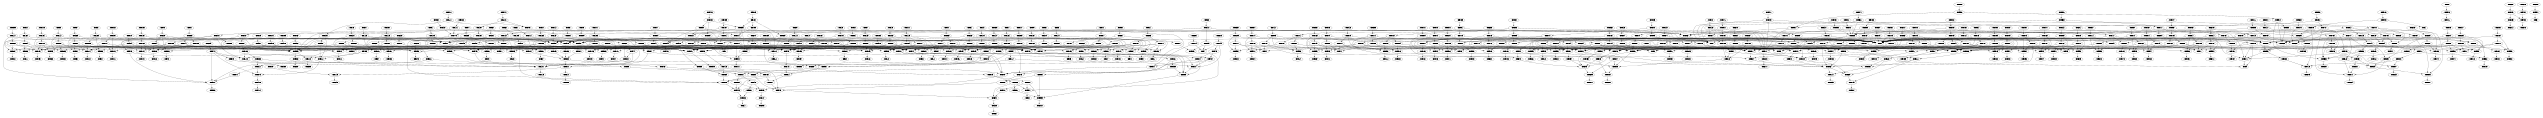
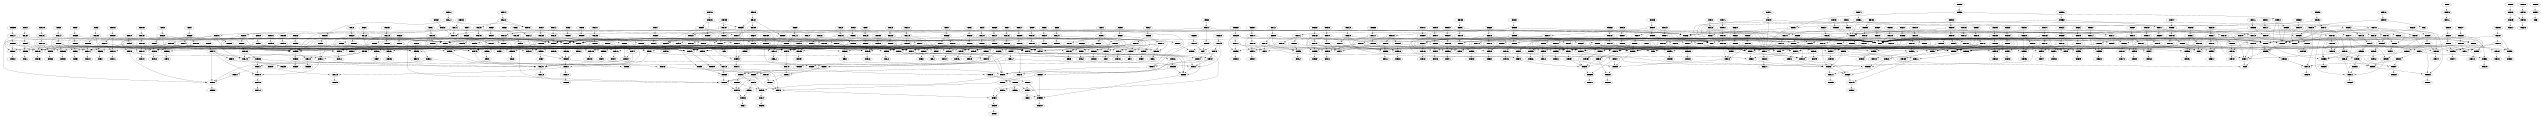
edge "Node55" -> "Node911": now "Node893" -> "Node911"
